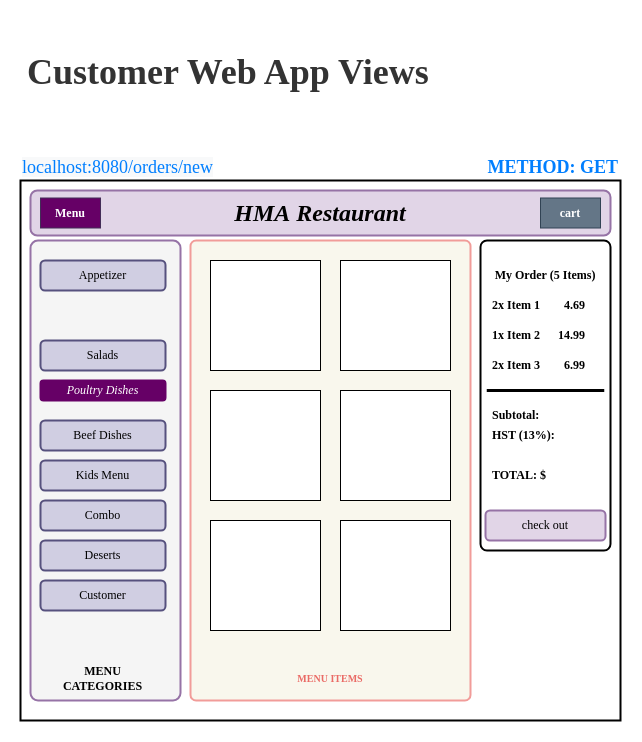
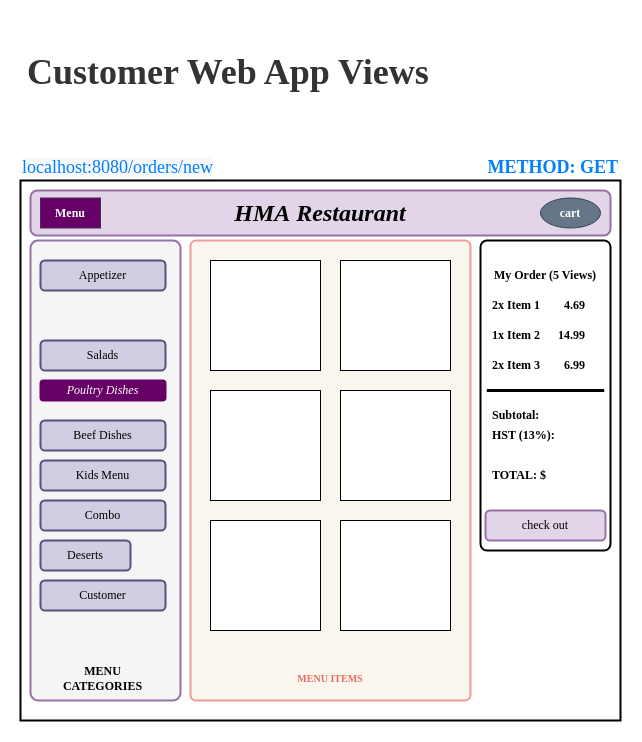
node "cart": shape rectangle -> ellipse
node "My Order (5 Items)": label "My Order (5 Items)" -> "My Order (5 Views)"
node "Deserts": size 125x30 -> 90x30
